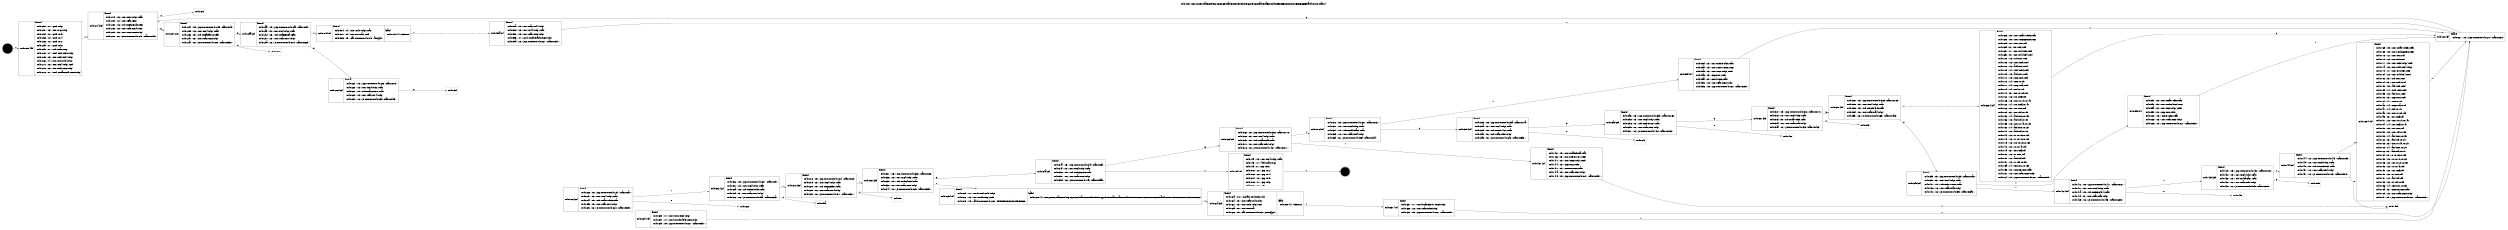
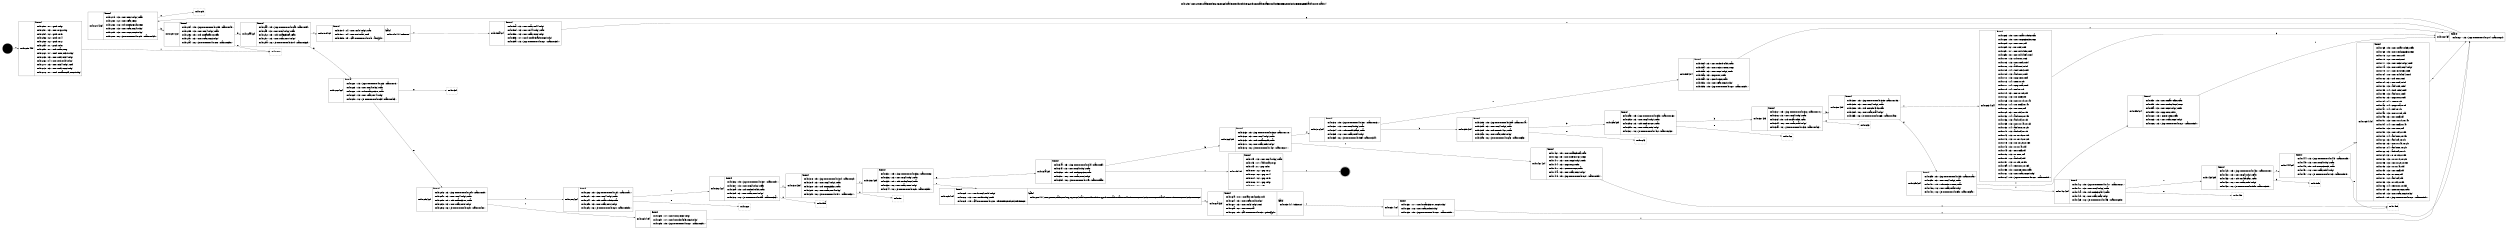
edge "0x401250 [45]" -> "0x40127d [23]": now "0x401250 [45]" -> "0x401808"
node "0x4012d6 [22]": added
